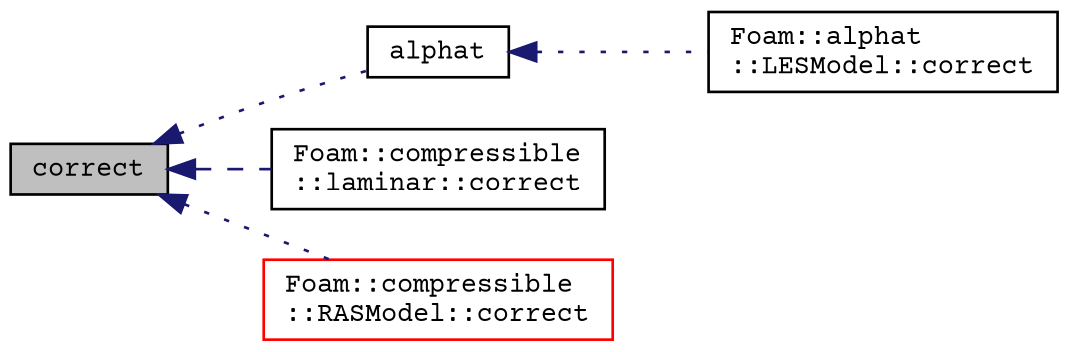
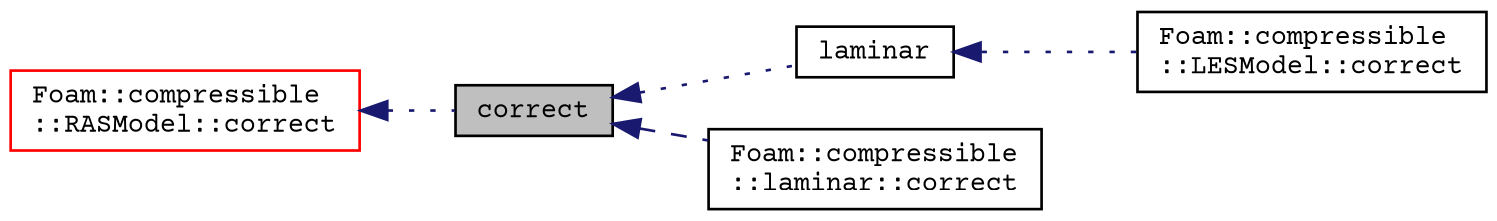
node "alphat": label "alphat" -> "laminar"
node "Foam::alphat ::LESModel::correct": label "Foam::alphat ::LESModel::correct" -> "Foam::compressible ::LESModel::correct"
edge "Foam::compressible ::RASModel::correct" -> "correct": reversed
